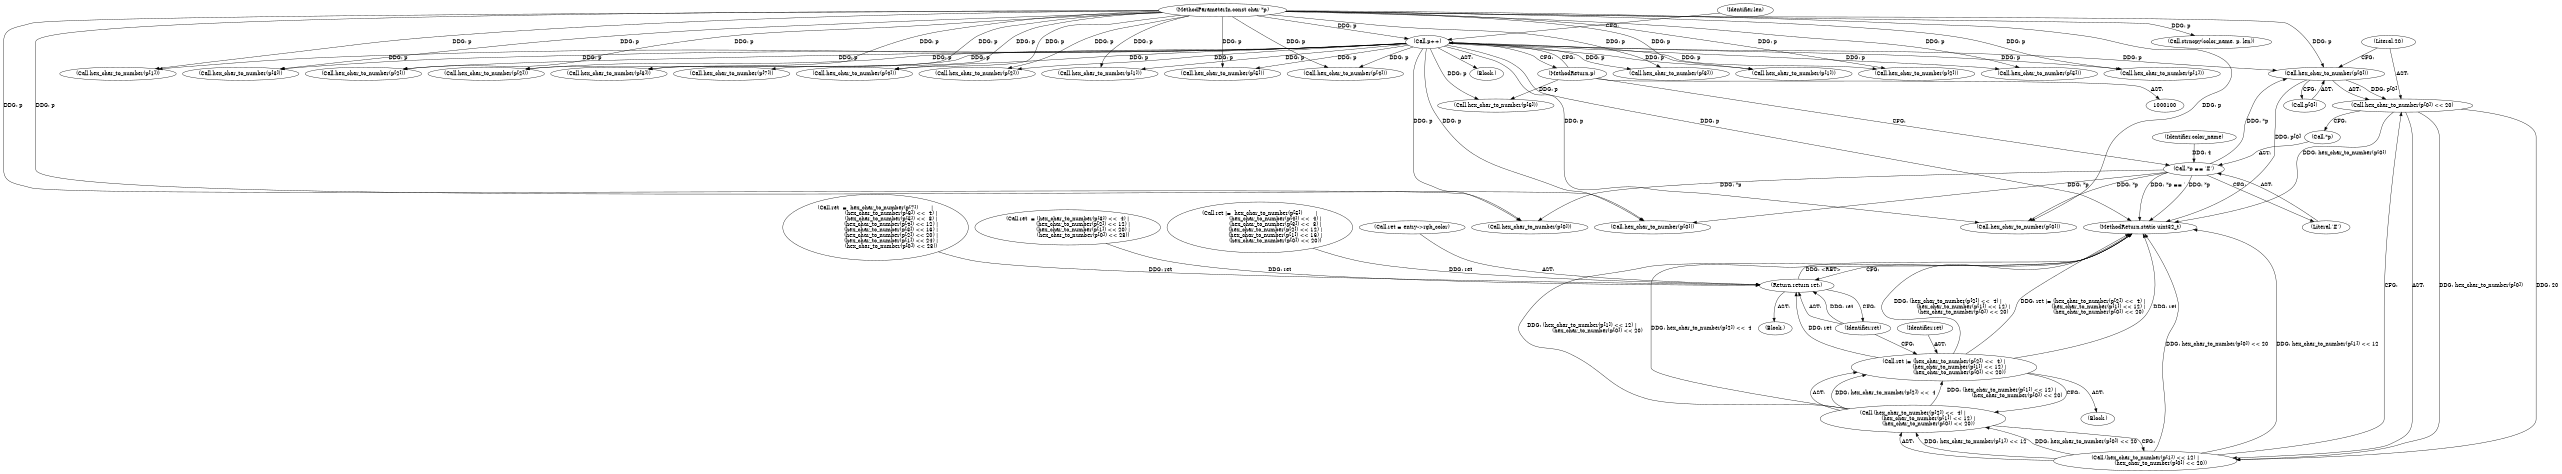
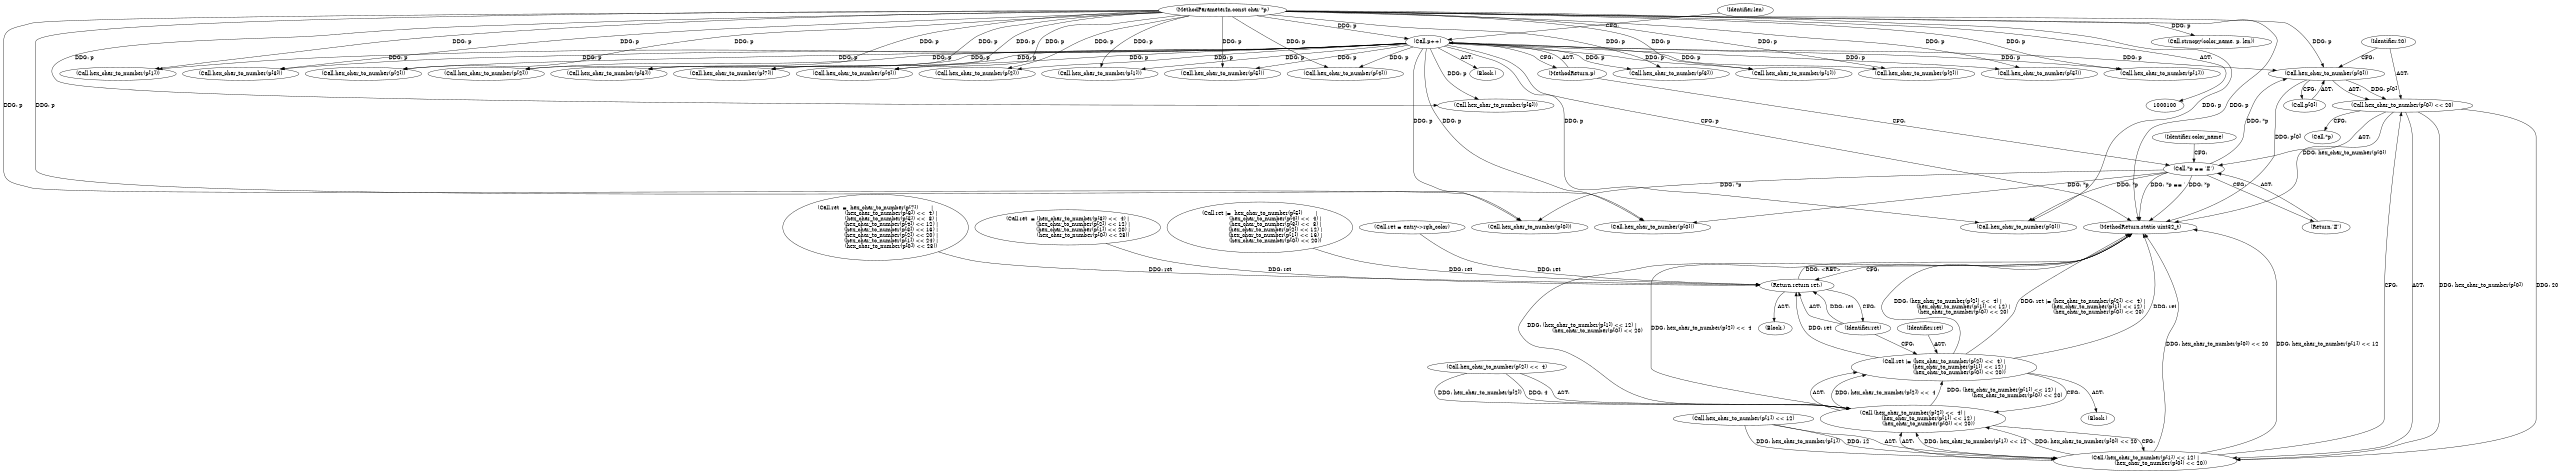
edge "(MethodParameterIn,const char *p)" -> "(MethodReturn,static uint32_t)": added, label "DDG: p"
node "(Literal,20)": label "(Literal,20)" -> "(Identifier,20)"
edge "(Call,p++)" -> "(Call,hex_char_to_number(p[7]))": added, label "DDG: p"
edge "(MethodReturn,p)" -> "(Call,p++)": label "CFG: " -> "AST: "
edge "(MethodReturn,p)" -> "1000100": now "(MethodParameterIn,const char *p)" -> "1000100"
edge "(MethodReturn,p)" -> "(Call,hex_char_to_number(p[6]))": now "(MethodParameterIn,const char *p)" -> "(Call,hex_char_to_number(p[6]))"
edge "(Call,p++)" -> "(MethodReturn,static uint32_t)": label "DDG: p" -> "CFG: p"
edge "(Call,*p)" -> "(Call,*p == '#')": now "(Call,hex_char_to_number(p[0]) << 20)" -> "(Call,*p == '#')"
edge "(Identifier,color_name)" -> "(Call,*p == '#')": label "DDG: 4" -> "CFG: "
node "(Literal,'#')": label "(Literal,'#')" -> "(Return,'#')"
edge "(Call,ret = entry->rgb_color)" -> "(Return,return ret;)": label "AST: " -> "DDG: ret"
node "(Call,hex_char_to_number(p[2]) <<  4)": added
node "(Call,hex_char_to_number(p[1]) << 12)": added
